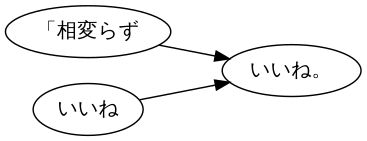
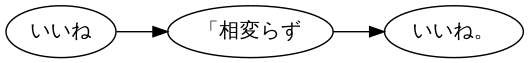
edge "いいね" -> "いいね。": now "いいね" -> "「相変らず"
